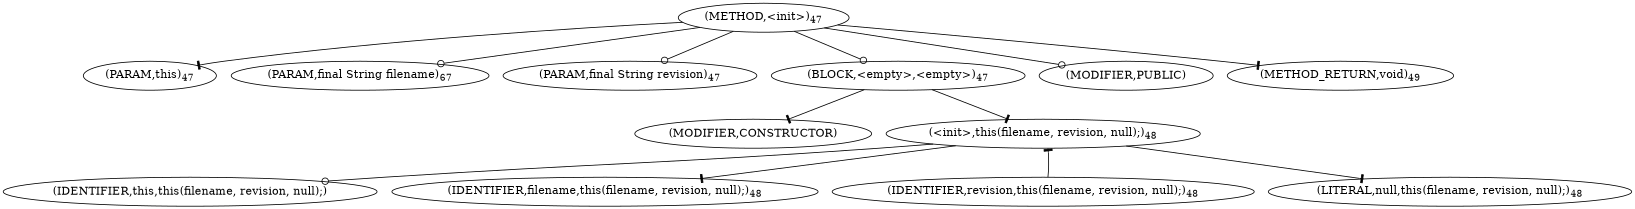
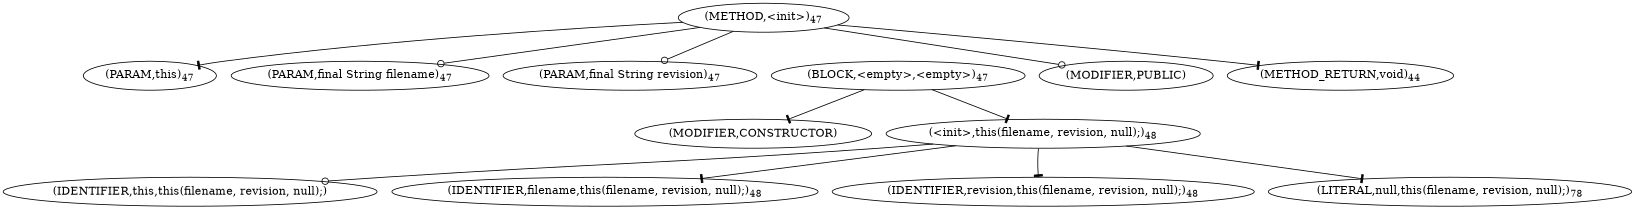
edge "(METHOD,<init>)" -> "(BLOCK,<empty>,<empty>)": removed
node "(PARAM,final String filename)": text "67" -> "47"
node "(METHOD_RETURN,void)": text "49" -> "44"
edge "(IDENTIFIER,revision,this(filename, revision, null);)" -> "(<init>,this(filename, revision, null);)": reversed
node "(LITERAL,null,this(filename, revision, null);)": text "48" -> "78"
